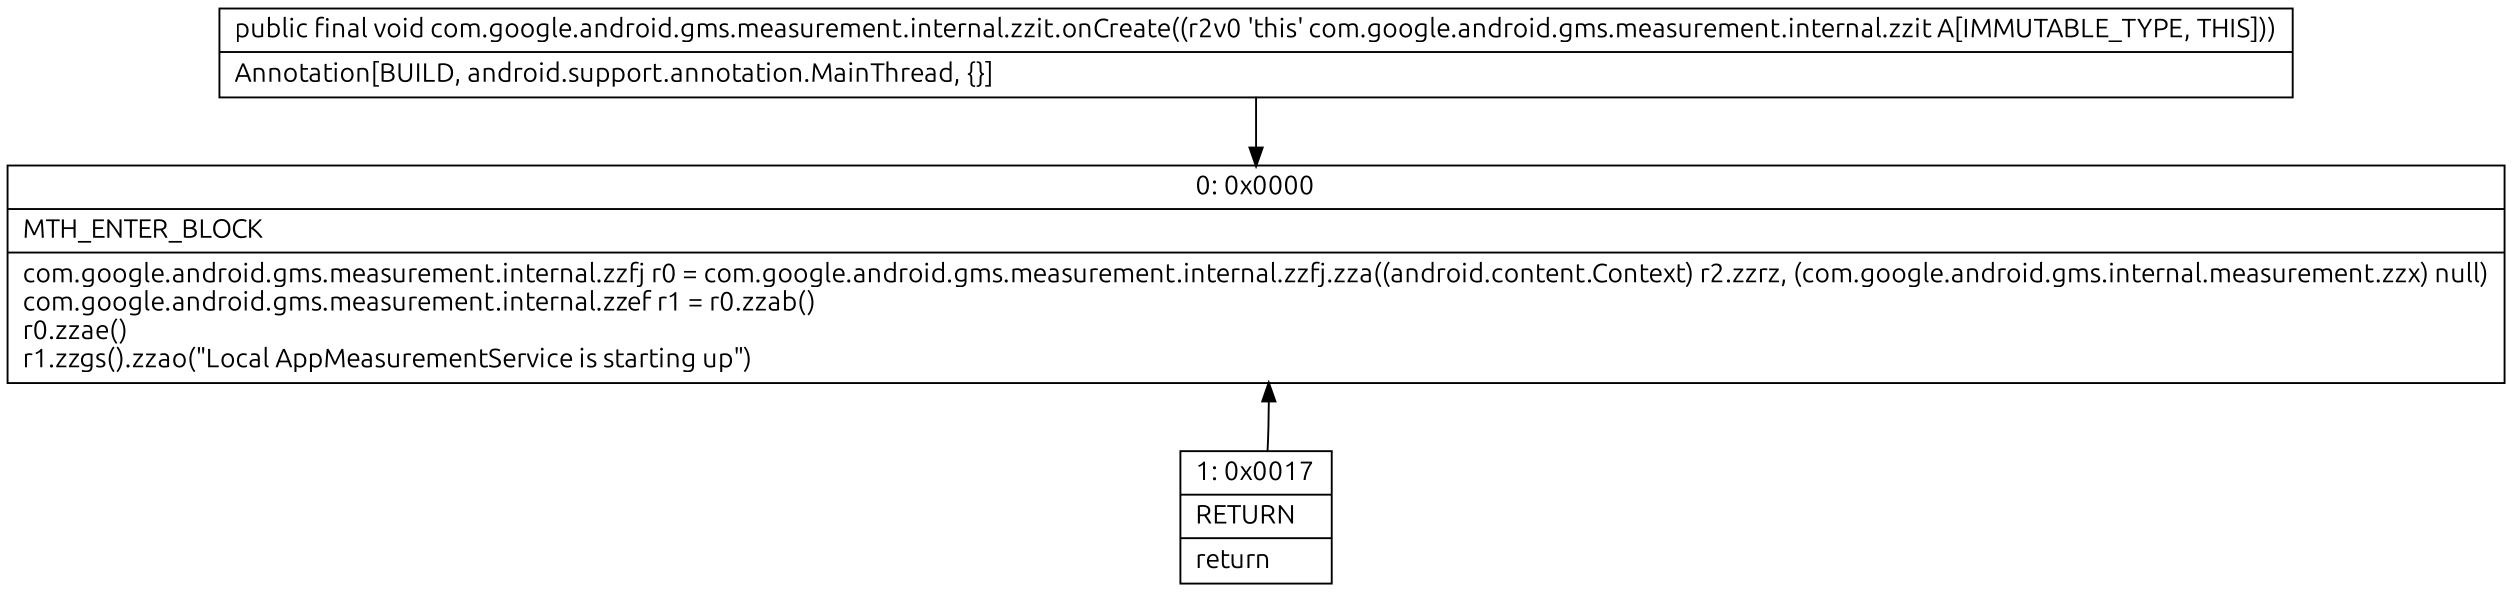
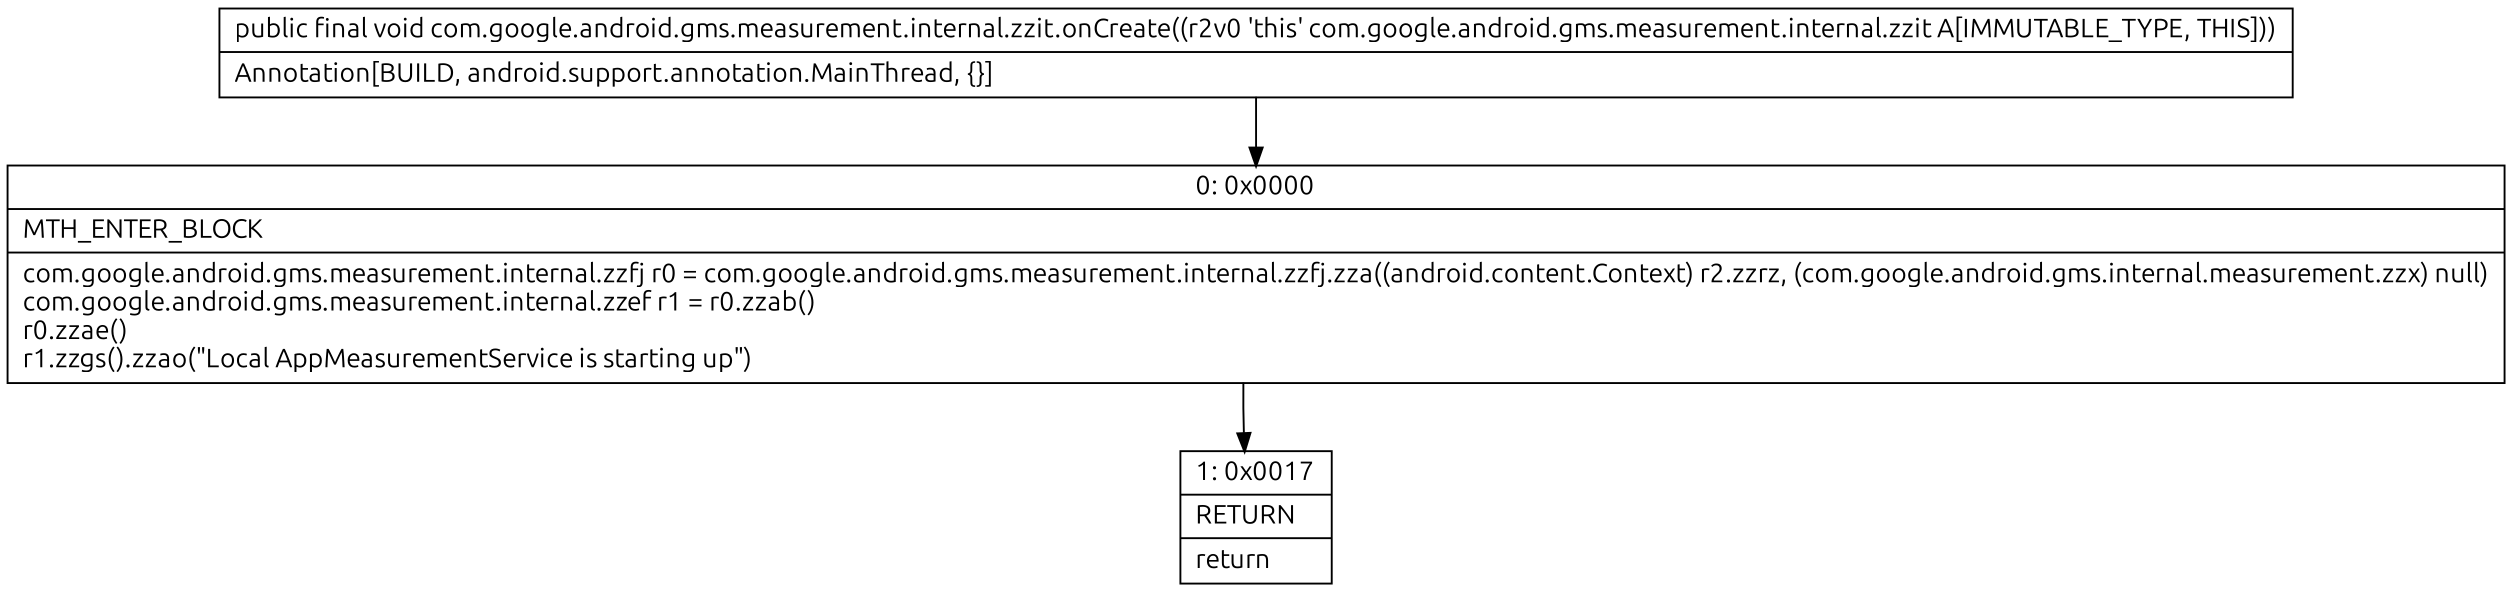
edge "1: 0x0017" -> "0: 0x0000": reversed
